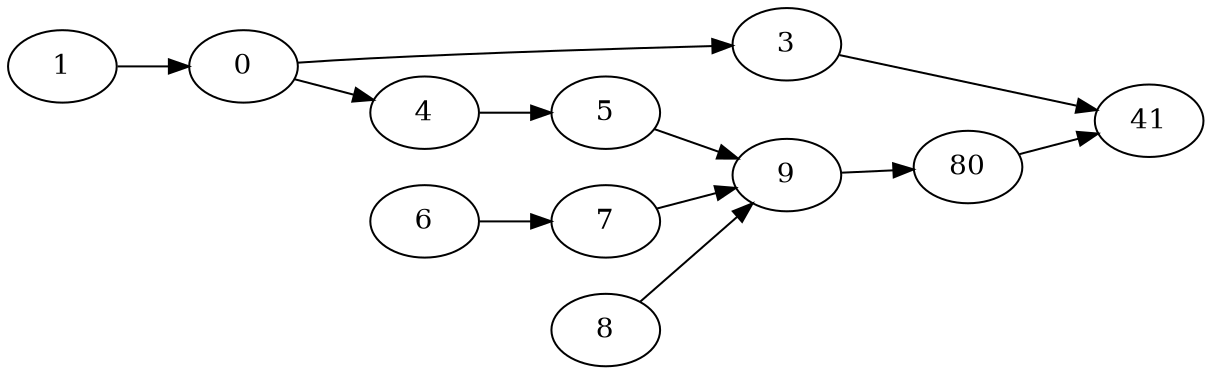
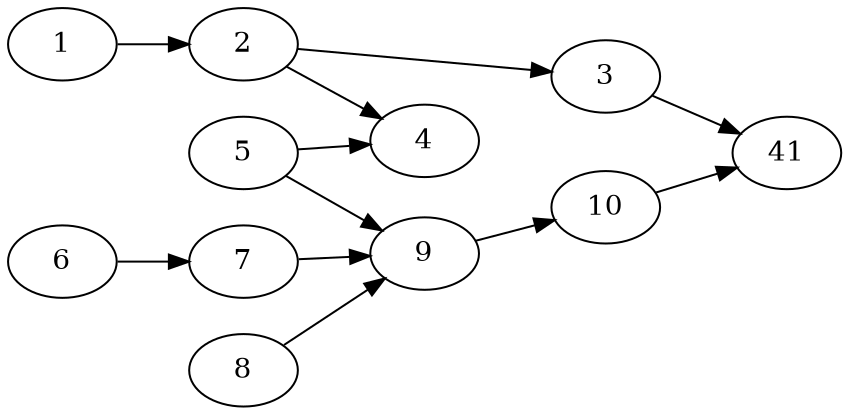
node "0": label "0" -> "2"
edge "4" -> "5": reversed
node "80": label "80" -> "10"
